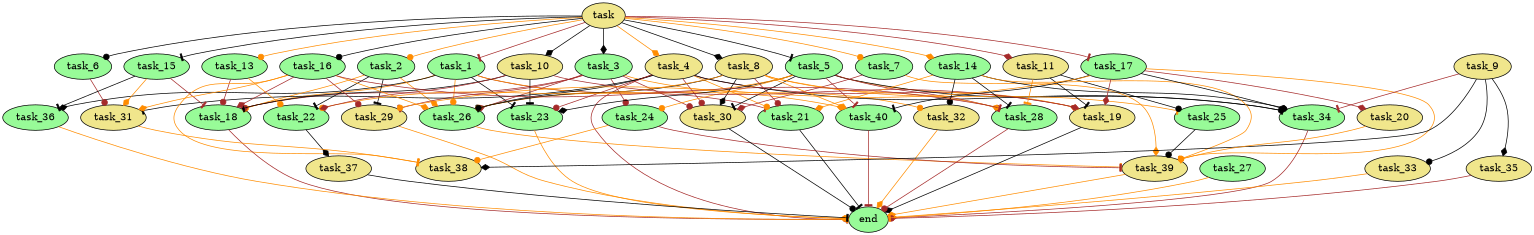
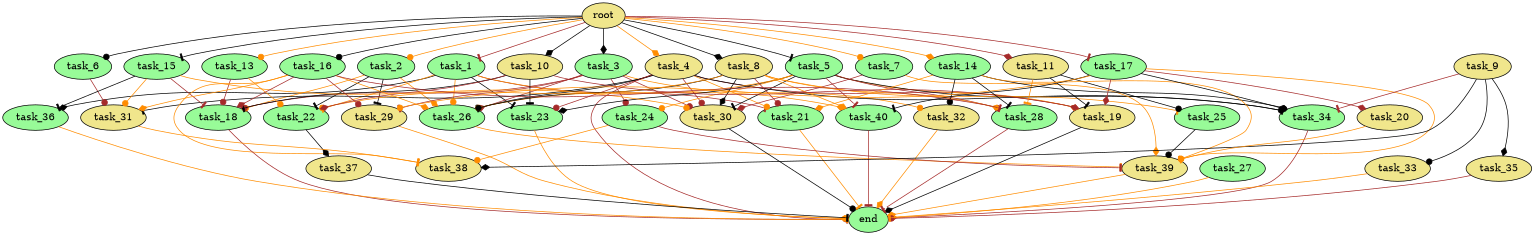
node "task": label "task" -> "root"
edge "task_15" -> "task_31": arrowhead diamond -> dot
edge "task_1" -> "task_18": now "task_1" -> "task_22"
edge "task_15" -> "task_30": added
edge "task_21" -> "end": color black -> darkorange
edge "task_28" -> "end": arrowhead dot -> tee
